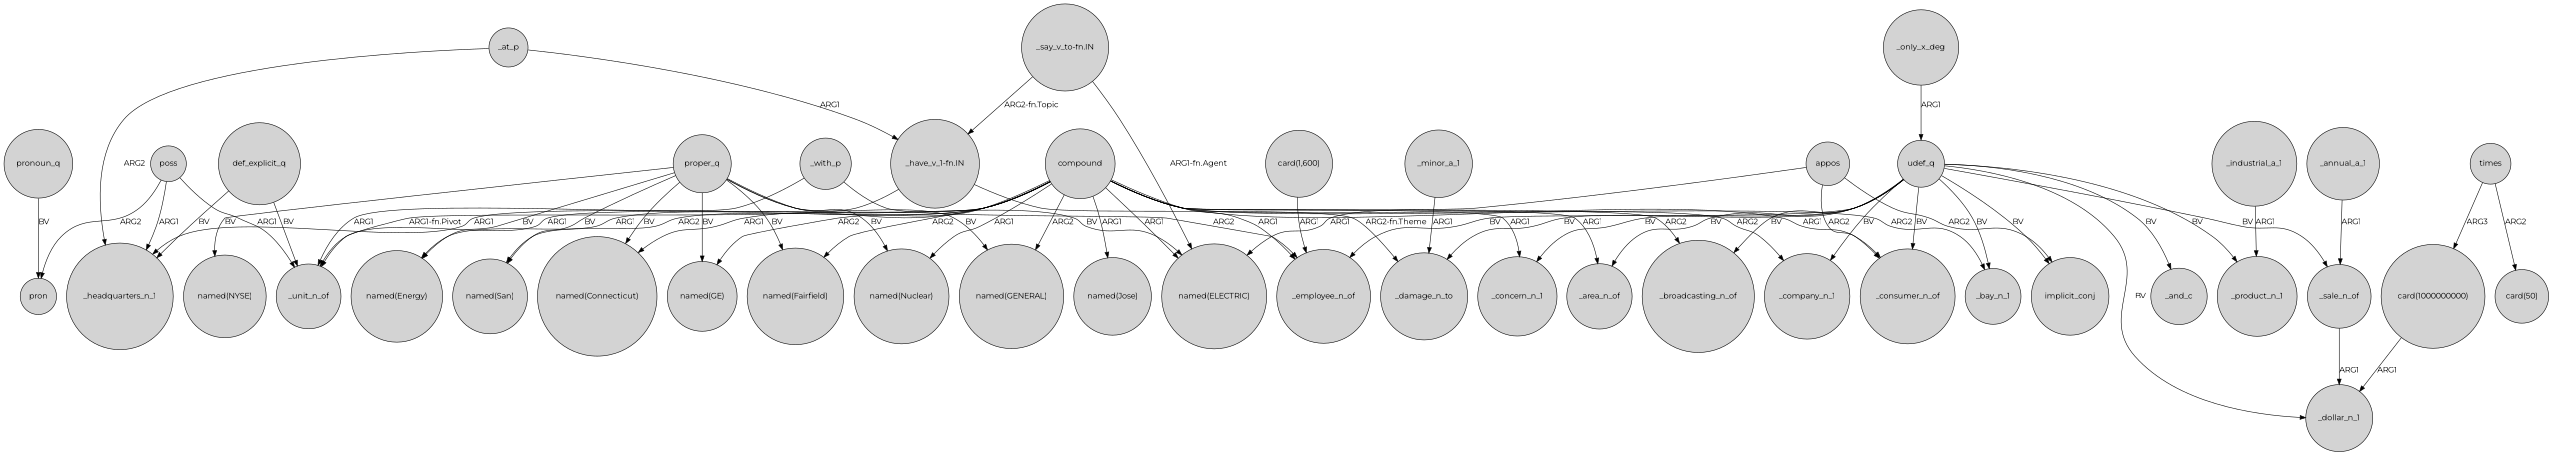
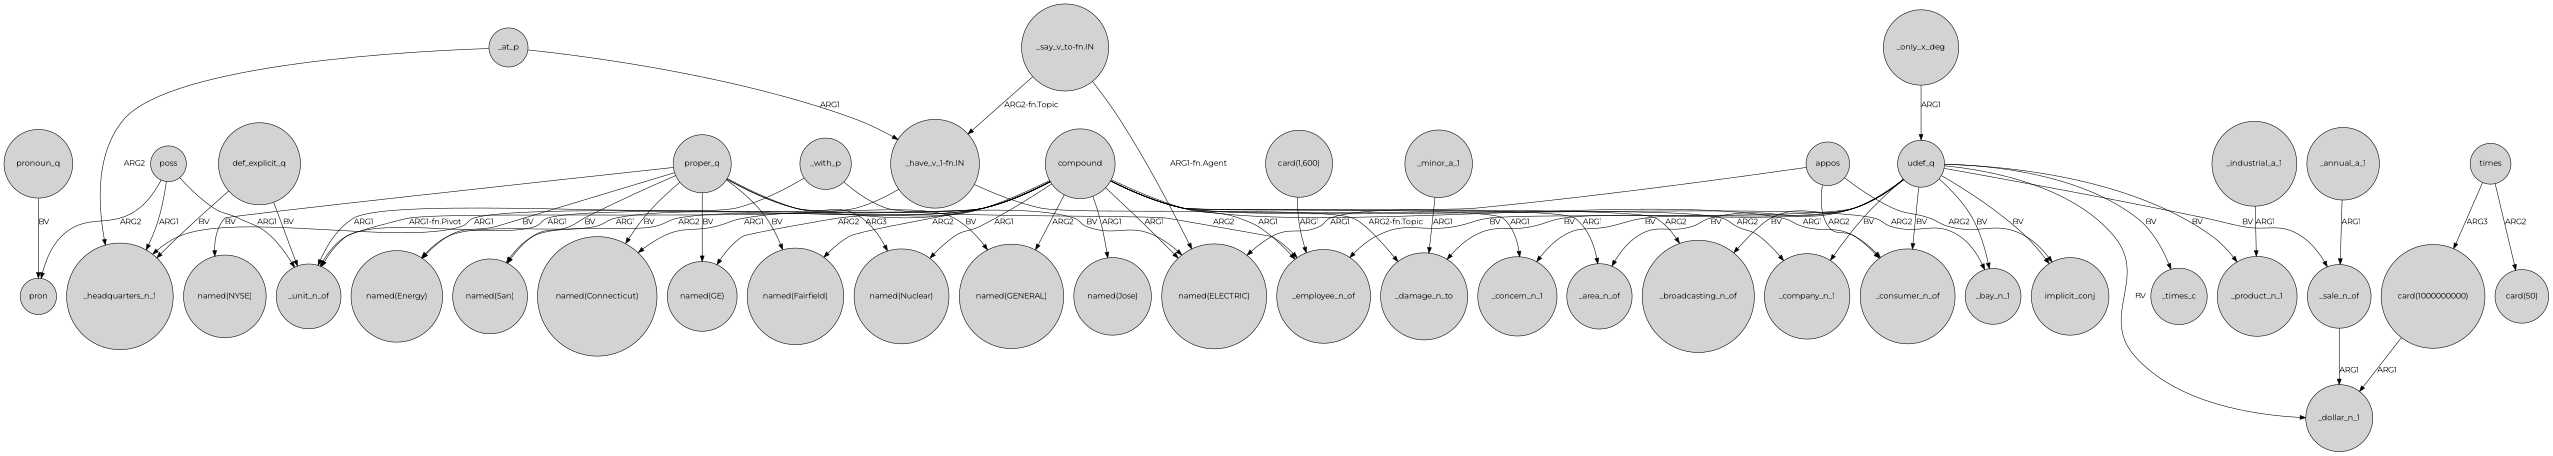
edge "proper_q" -> "named(Nuclear)": label "BV" -> "ARG3"
edge "_have_v_1-fn.IN" -> "_damage_n_to": label "ARG2-fn.Theme" -> "ARG2-fn.Topic"
node "_and_c": label "_and_c" -> "_times_c"
